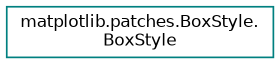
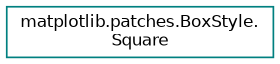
node "matplotlib.patches.BoxStyle. BoxStyle": label "matplotlib.patches.BoxStyle. BoxStyle" -> "matplotlib.patches.BoxStyle. Square"
